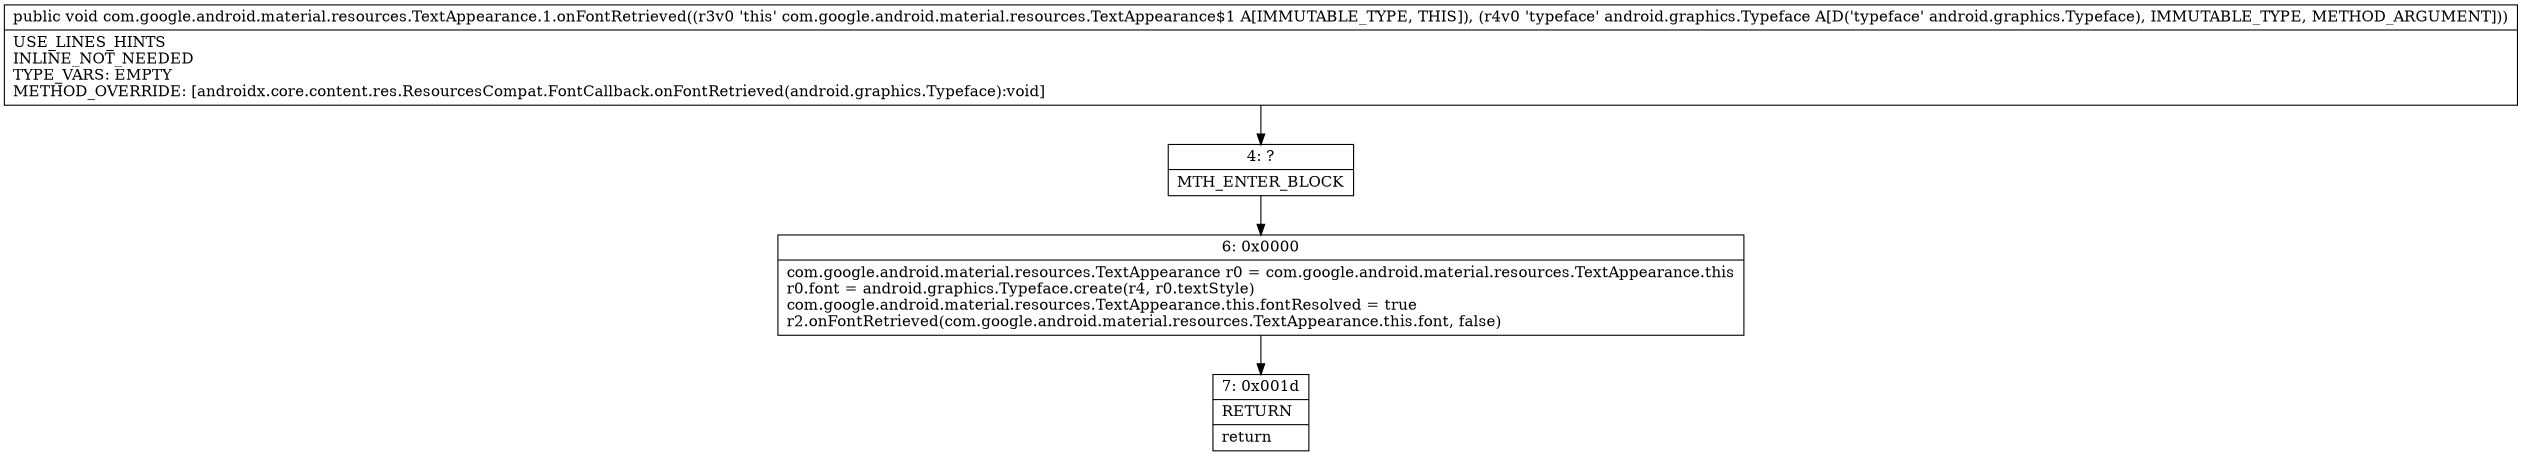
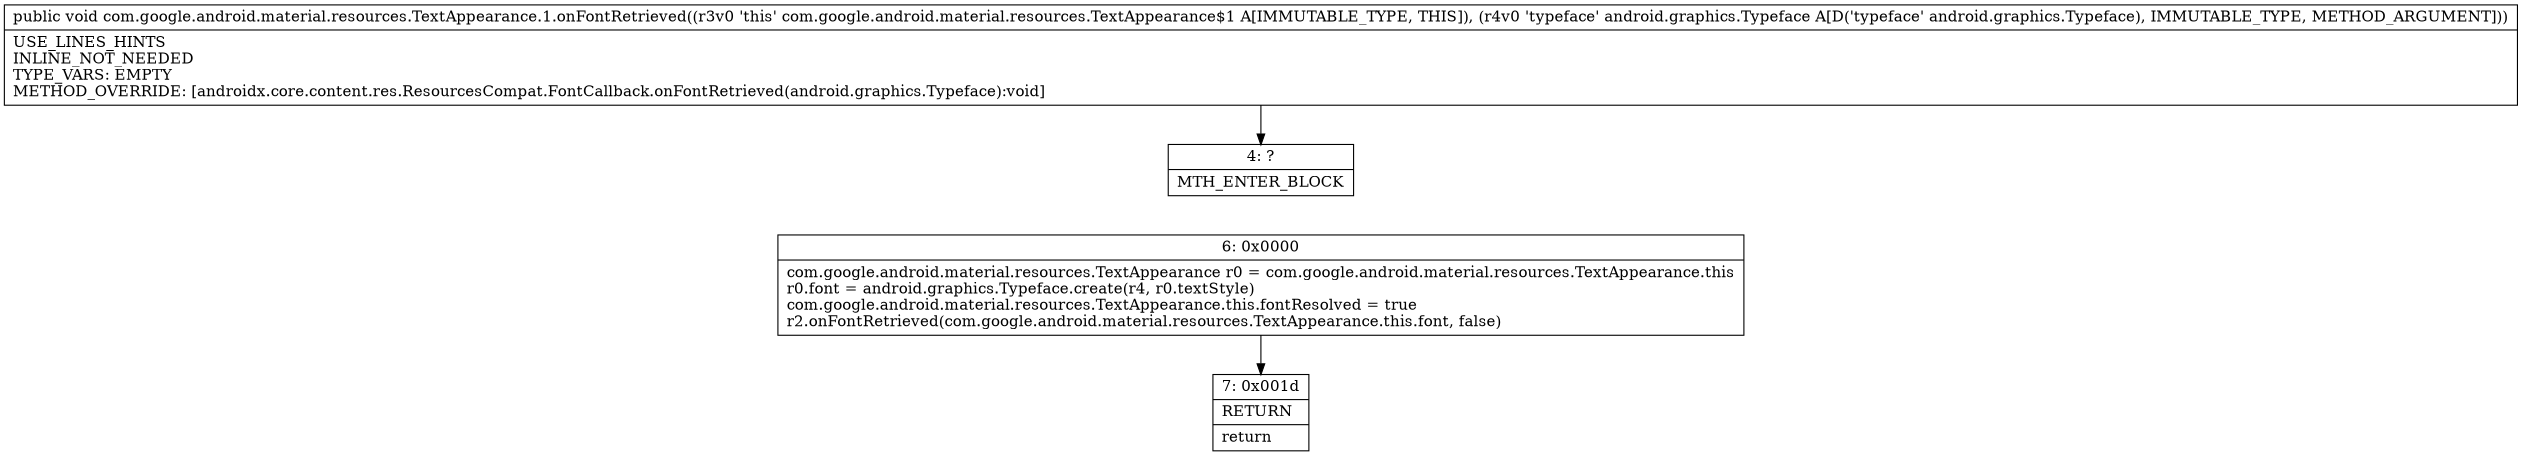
edge "4: ?" -> "6: 0x0000": removed
